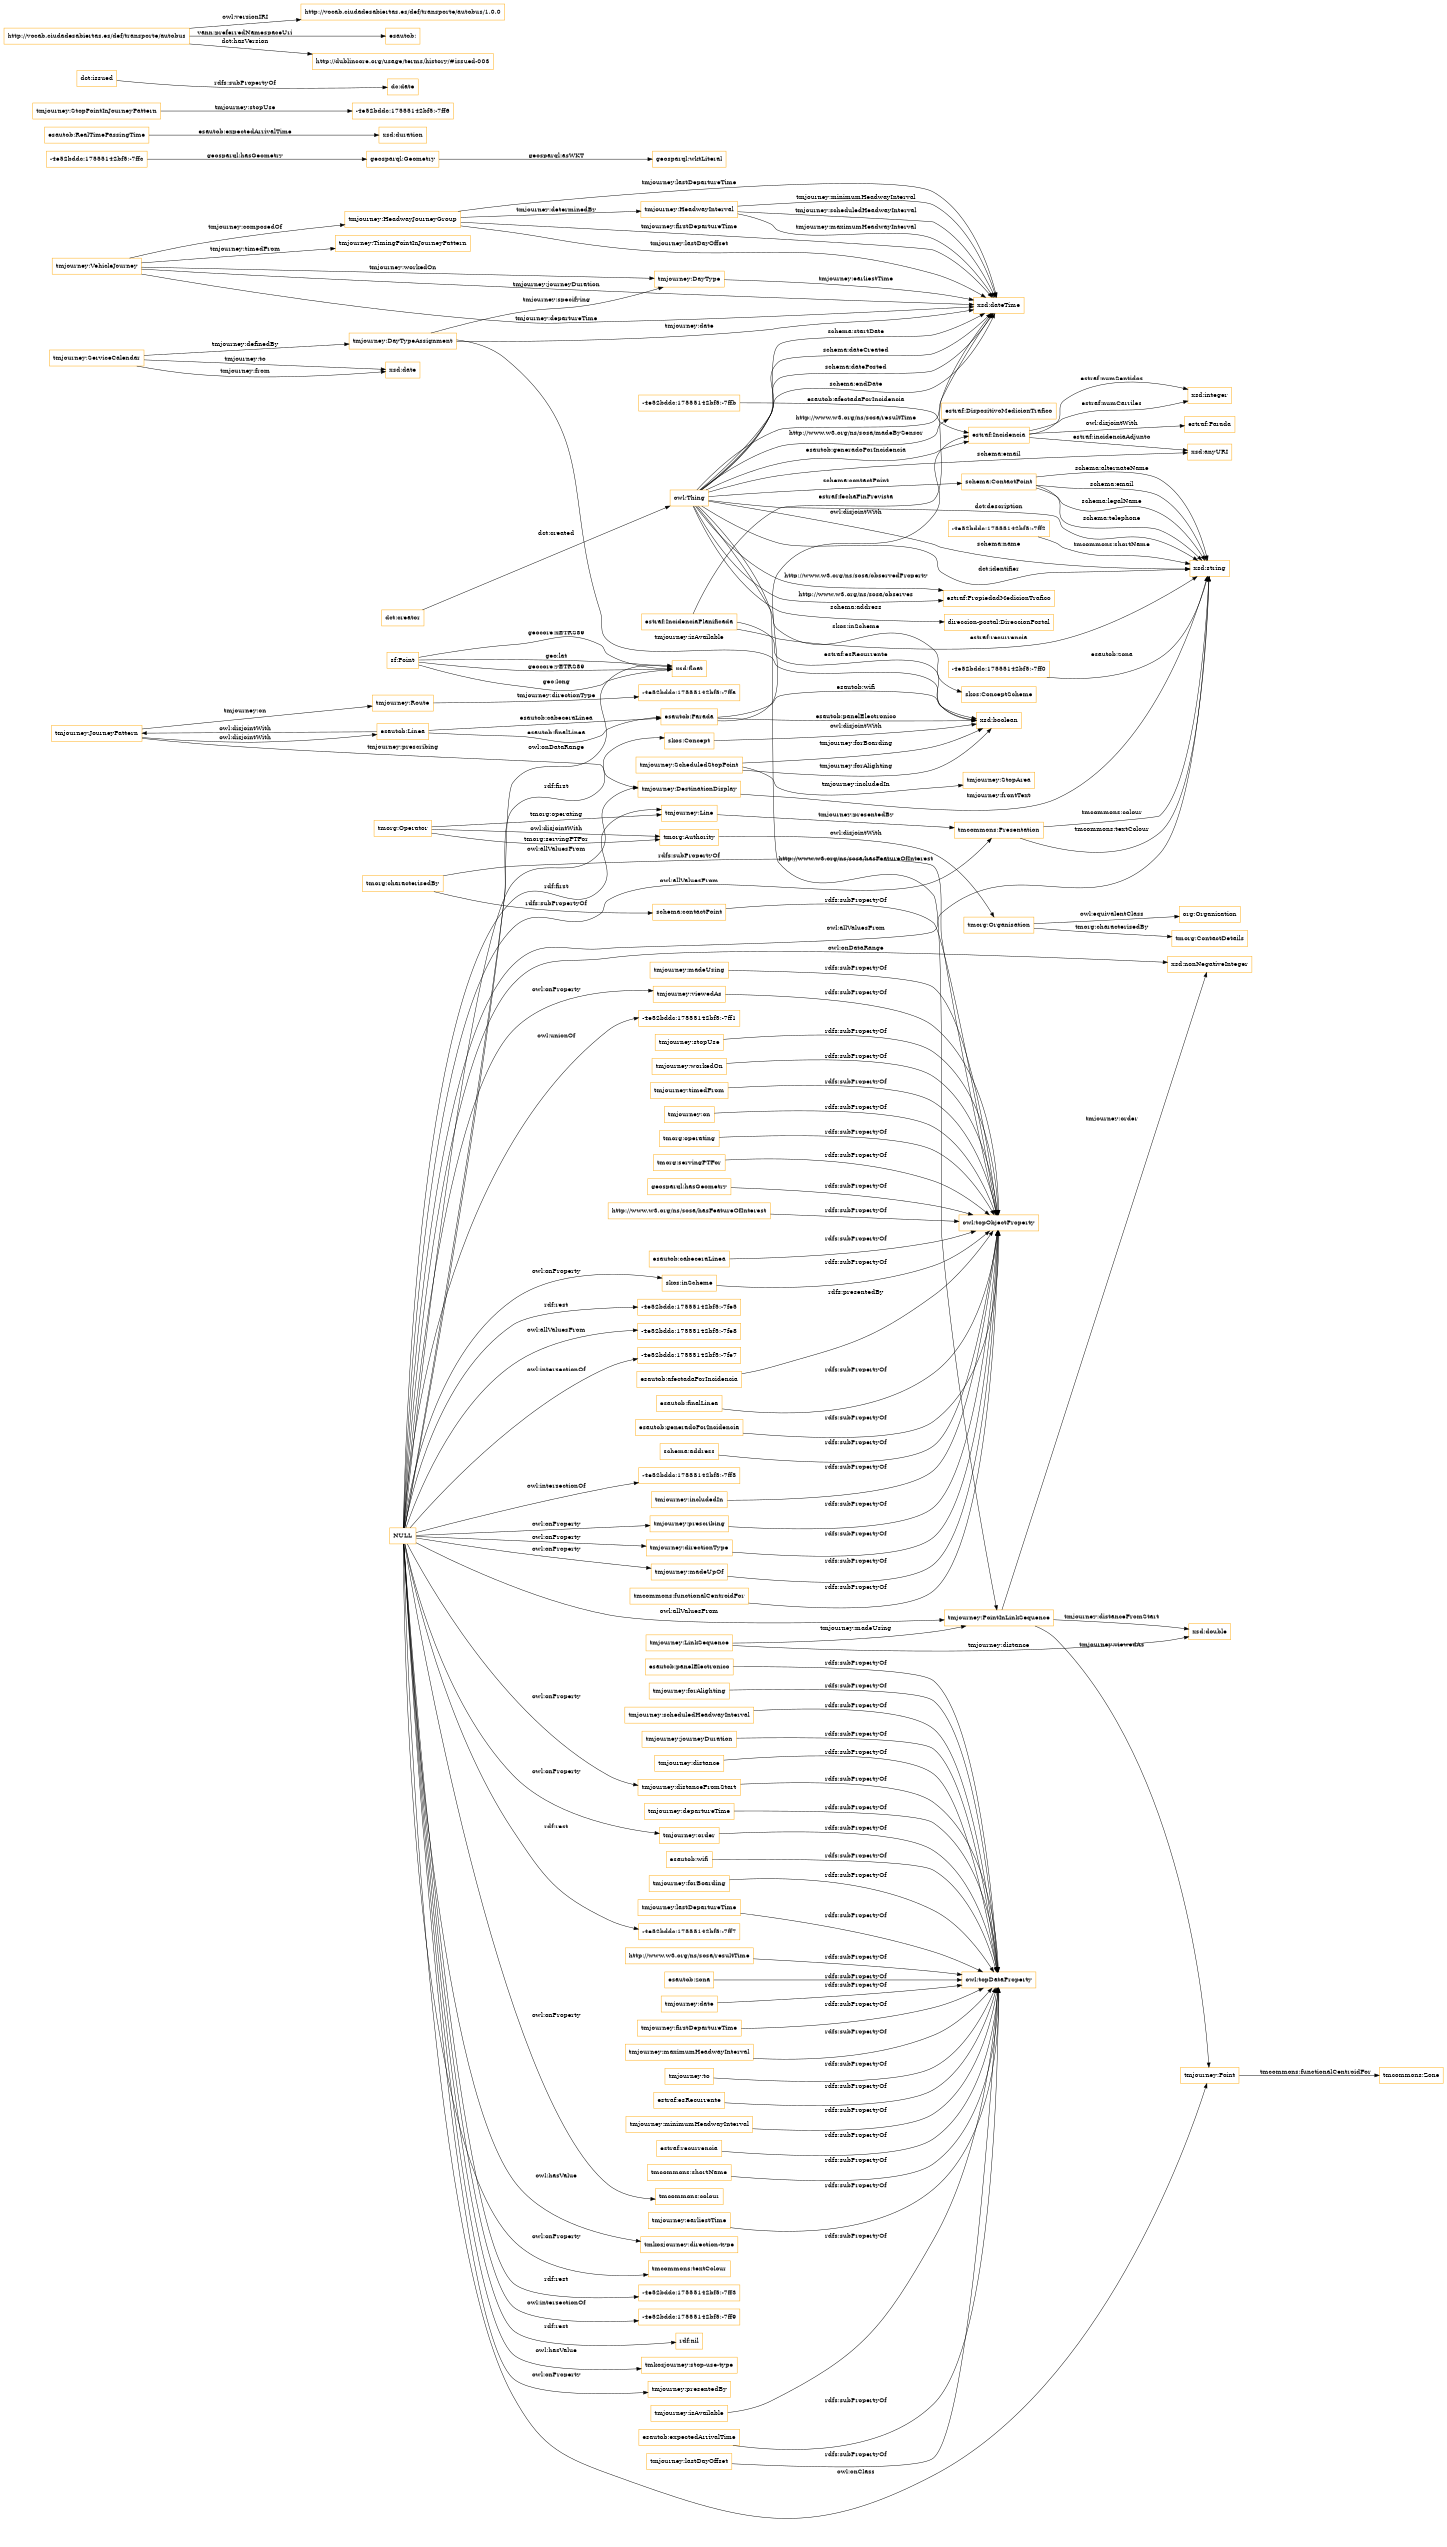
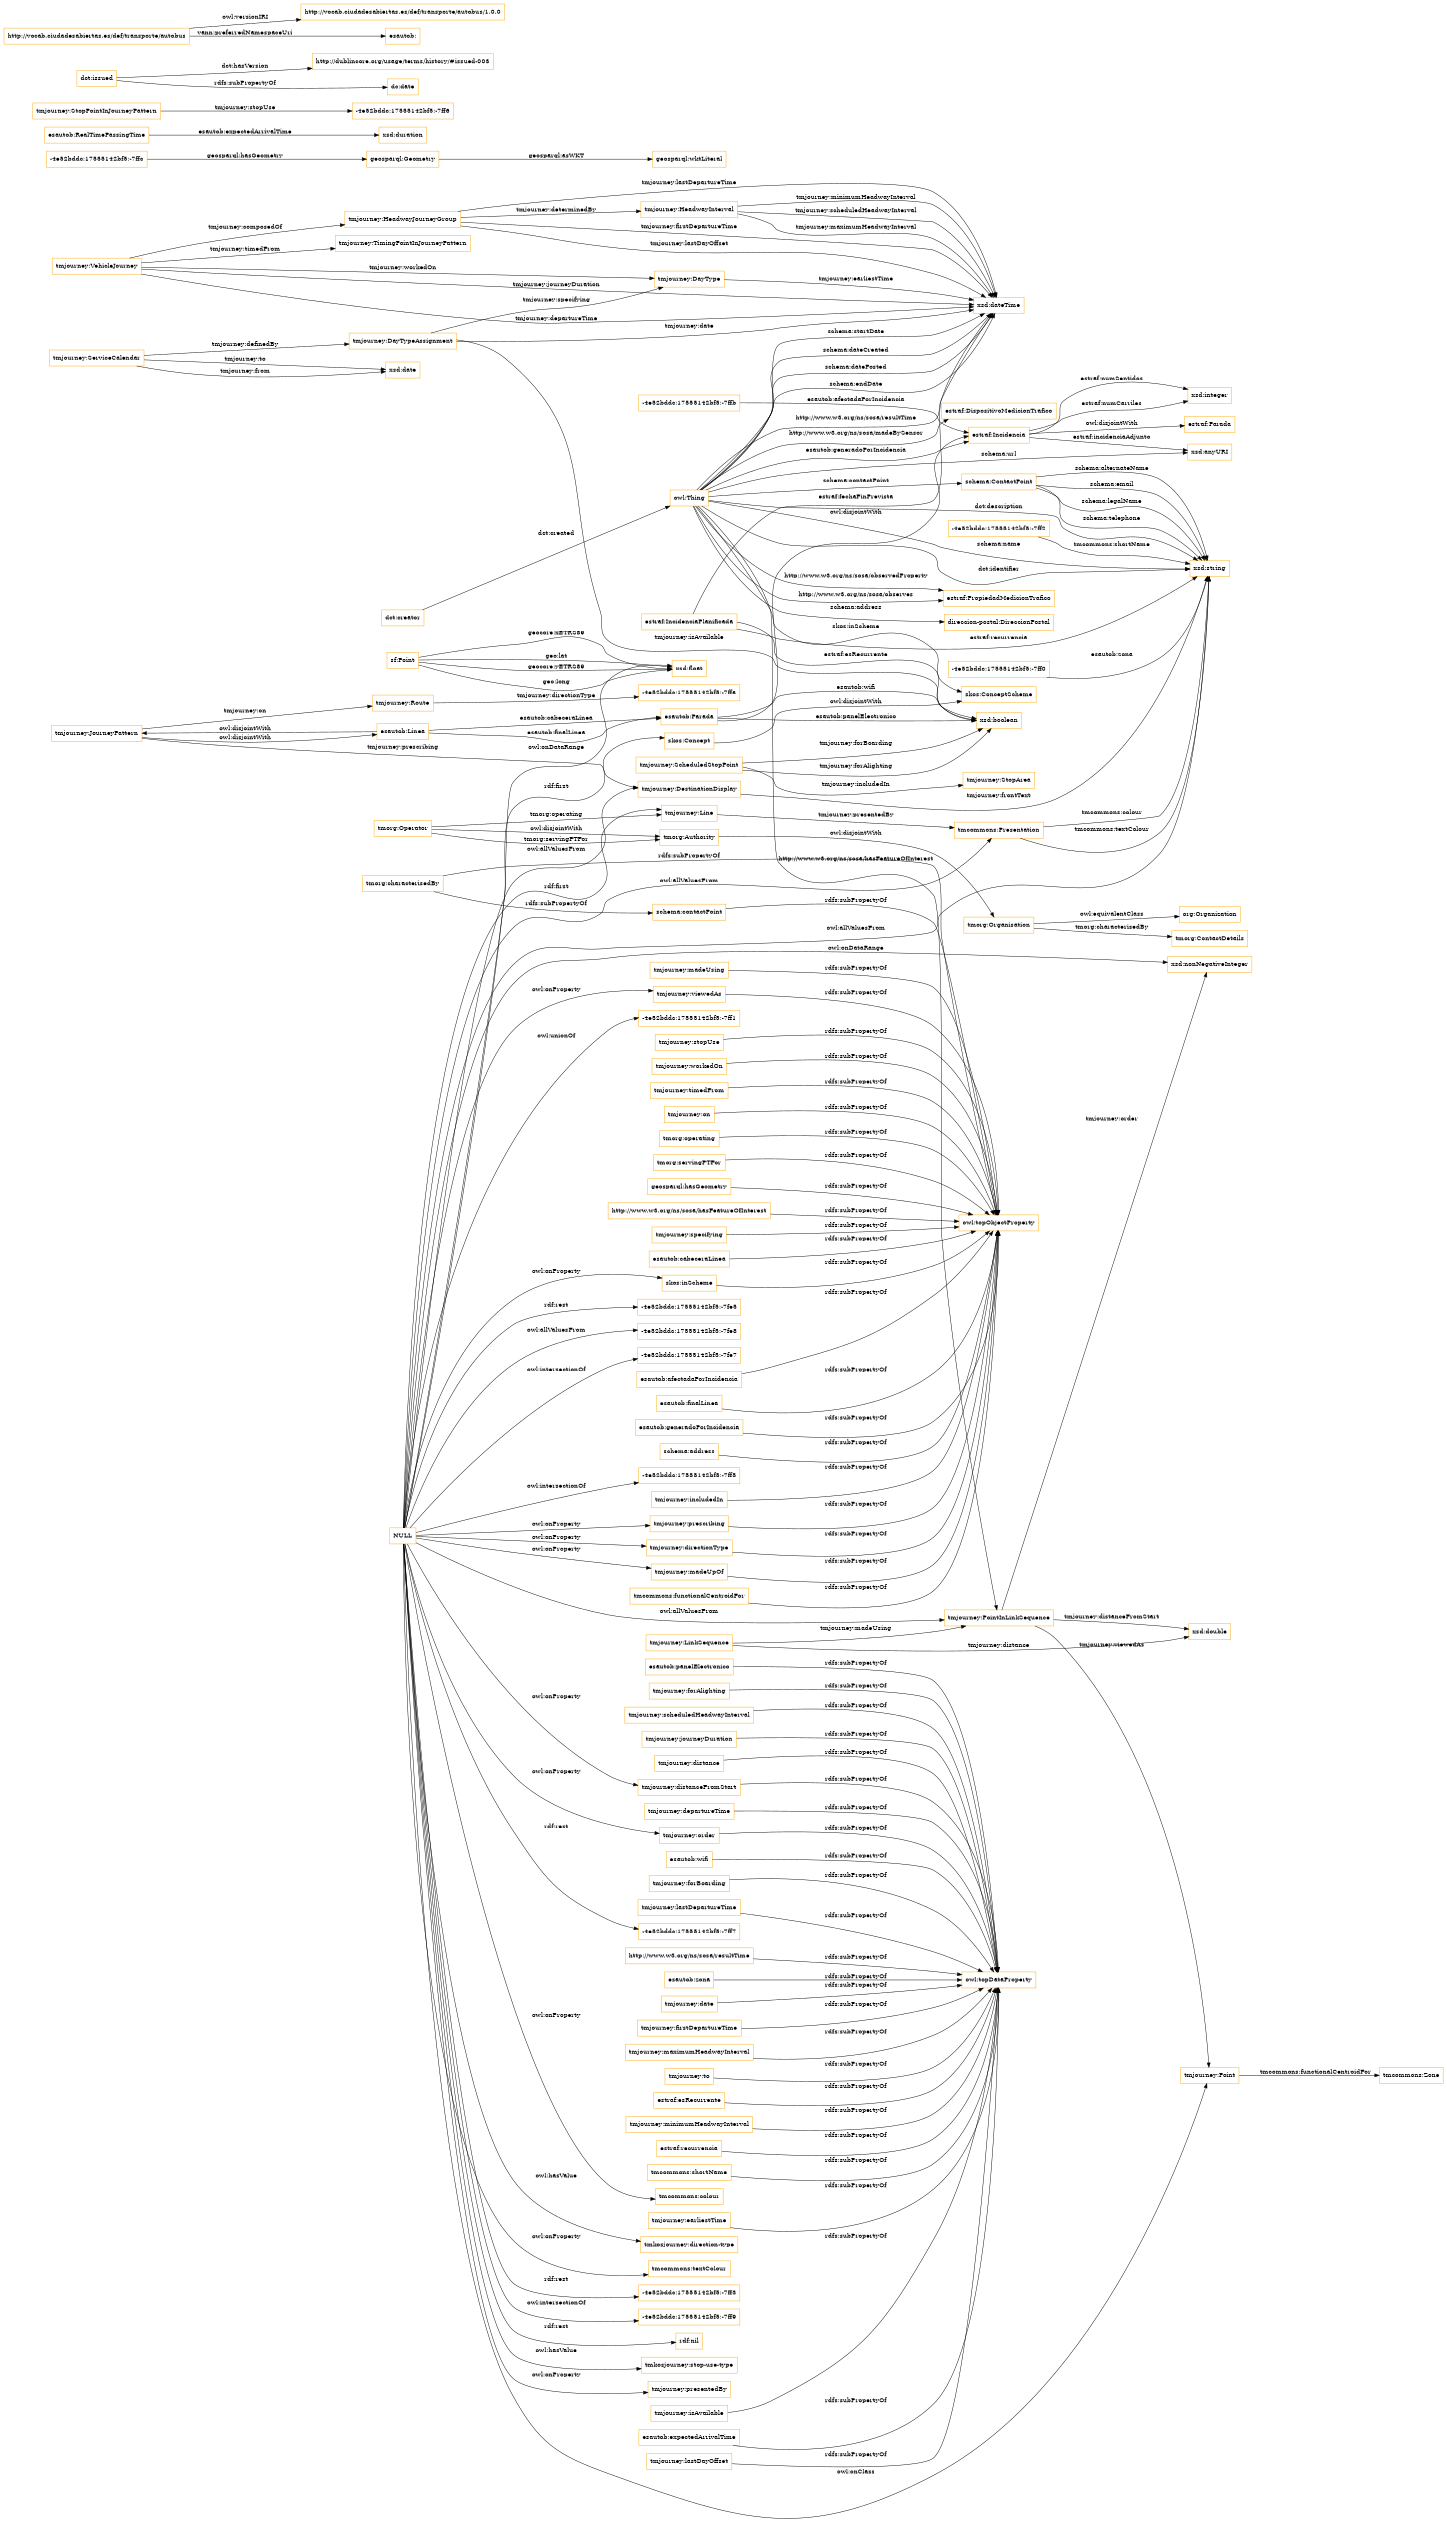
edge "http://vocab.ciudadesabiertas.es/def/transporte/autobus" -> "http://dublincore.org/usage/terms/history/#issued-003": now "dct:issued" -> "http://dublincore.org/usage/terms/history/#issued-003"
edge "owl:Thing" -> "xsd:anyURI": label "schema:email" -> "schema:url"
edge "skos:Concept" -> "xsd:boolean": now "skos:Concept" -> "skos:ConceptScheme"
node "tmjourney:specifying": added
edge "esautob:afectadaPorIncidencia" -> "owl:topObjectProperty": label "rdfs:presentedBy" -> "rdfs:subPropertyOf"
